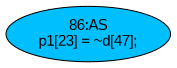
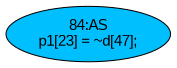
node "86:AS p1[23] = ~d[47];": label "86:AS p1[23] = ~d[47];" -> "84:AS p1[23] = ~d[47];"
